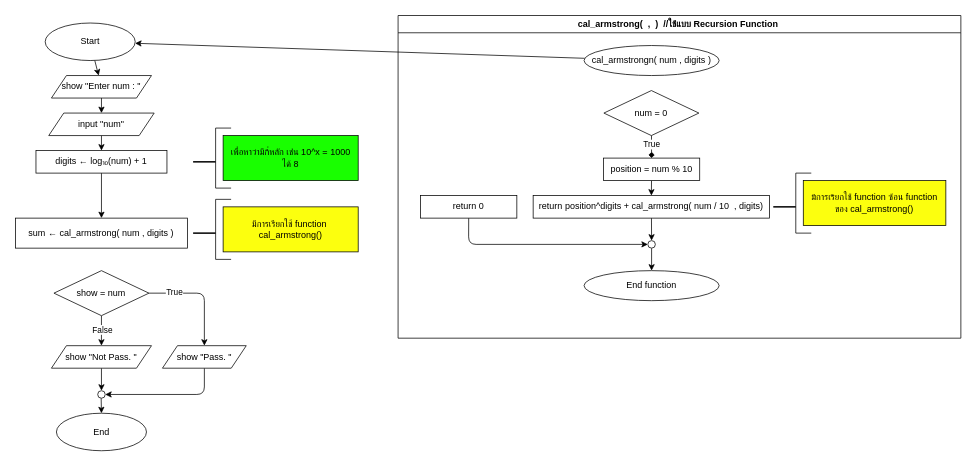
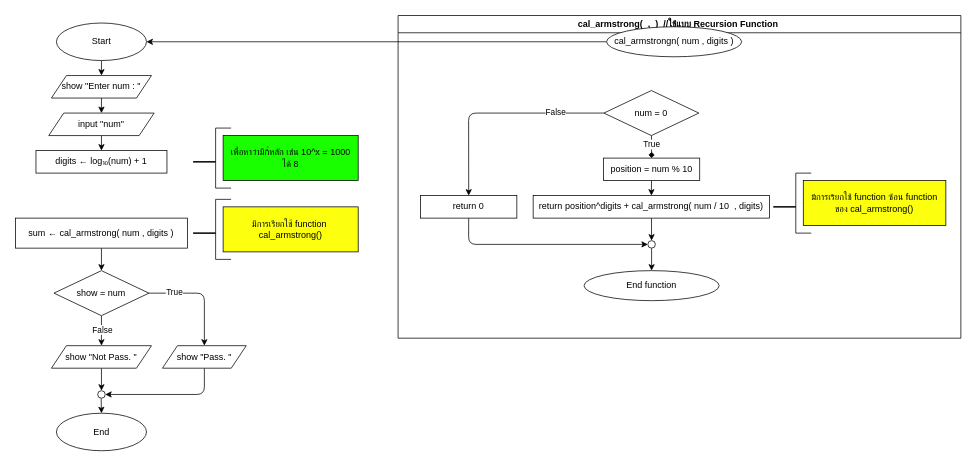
node "Start": moved (90, 42) -> (101, 42)
node "cal_armstrongn( num , digits )": moved (651, 60) -> (674, 42)
edge "num = 0" -> "return 0": added, label "False"
edge "digits ← log⏨(num) + 1" -> "sum ← cal_armstrong( num , digits )": removed
edge "sum ← cal_armstrong( num , digits )" -> "show = num": added
